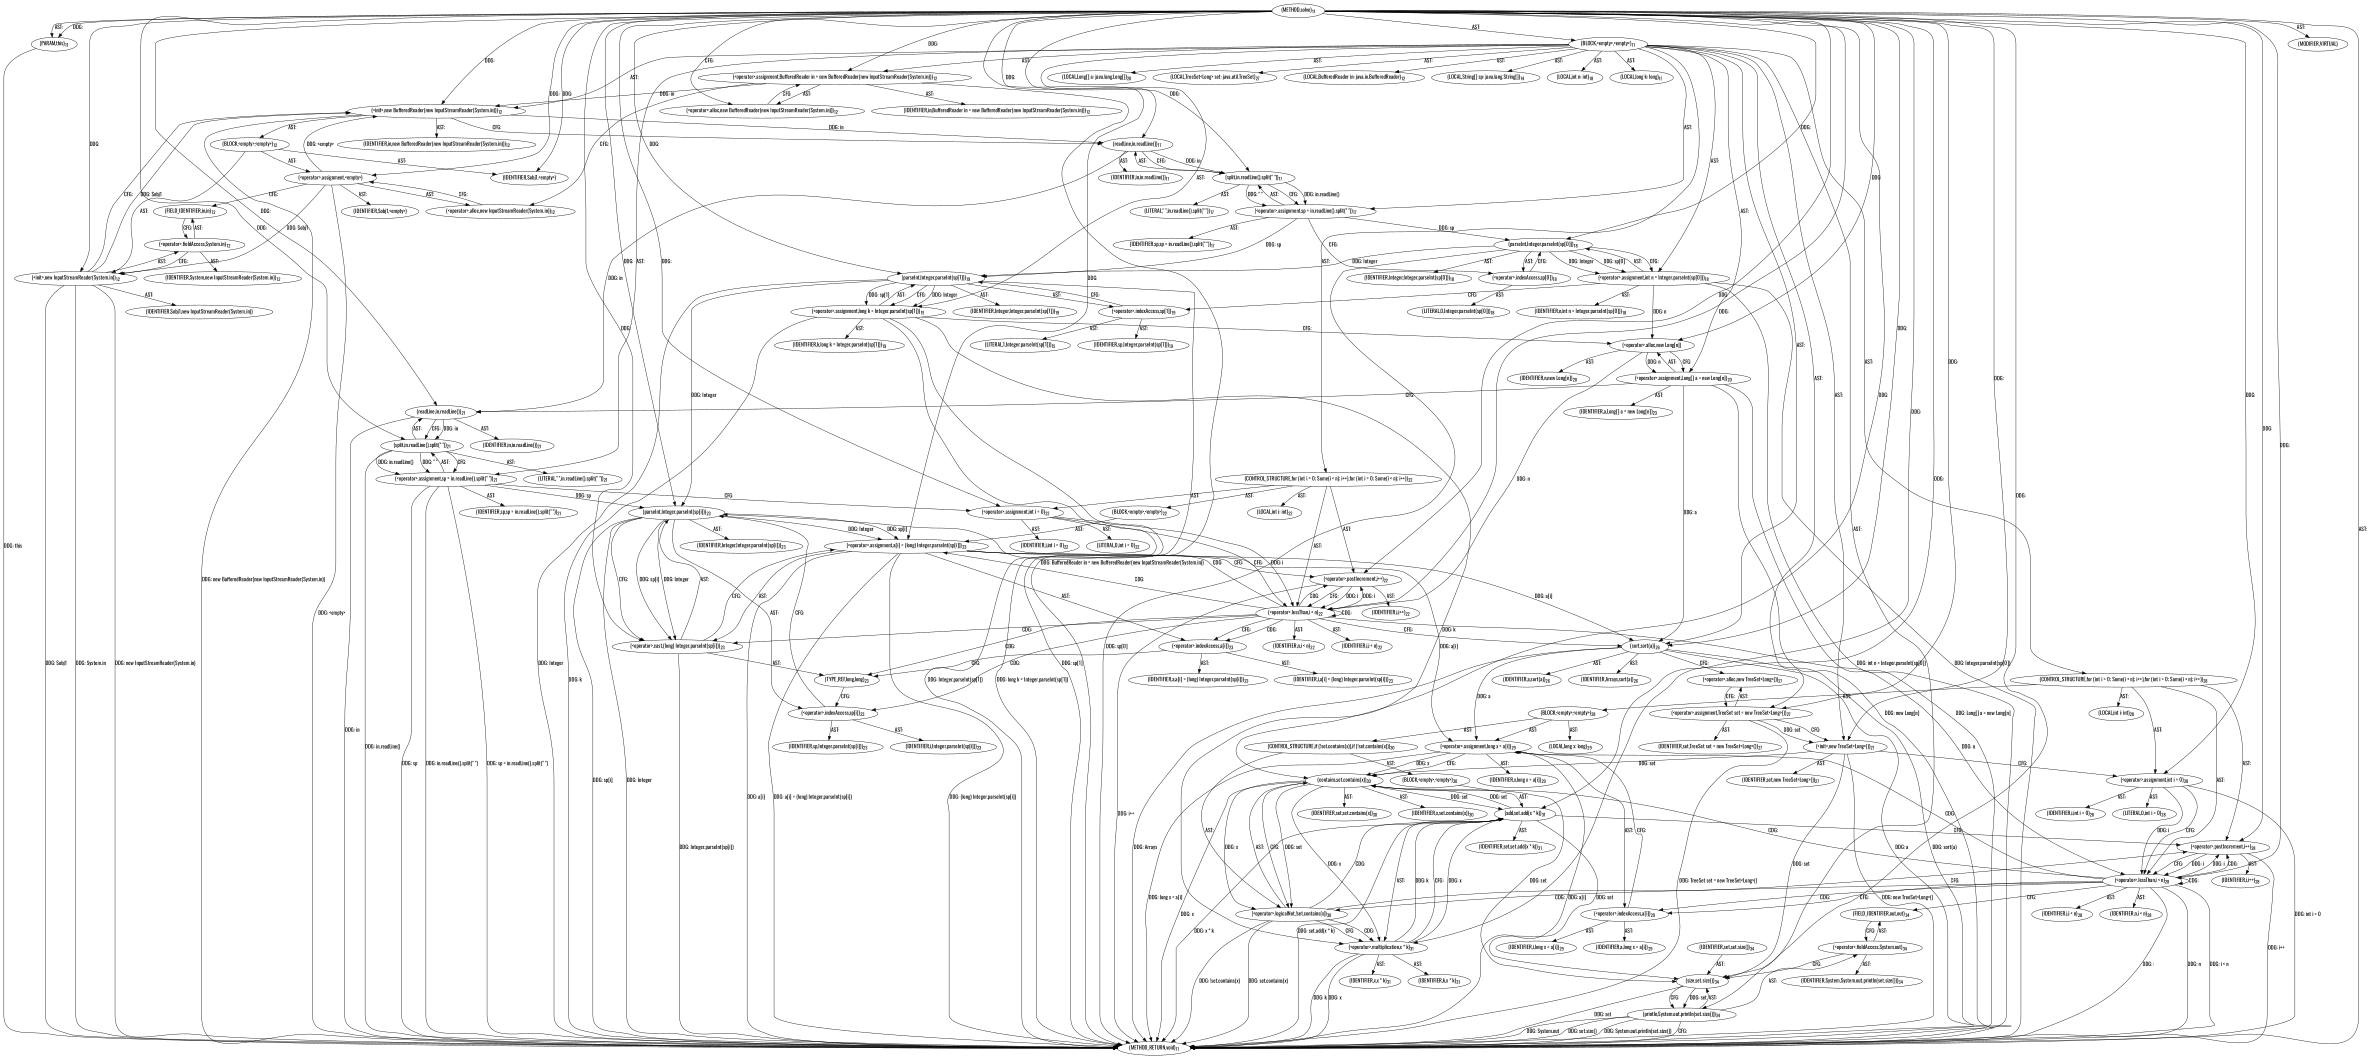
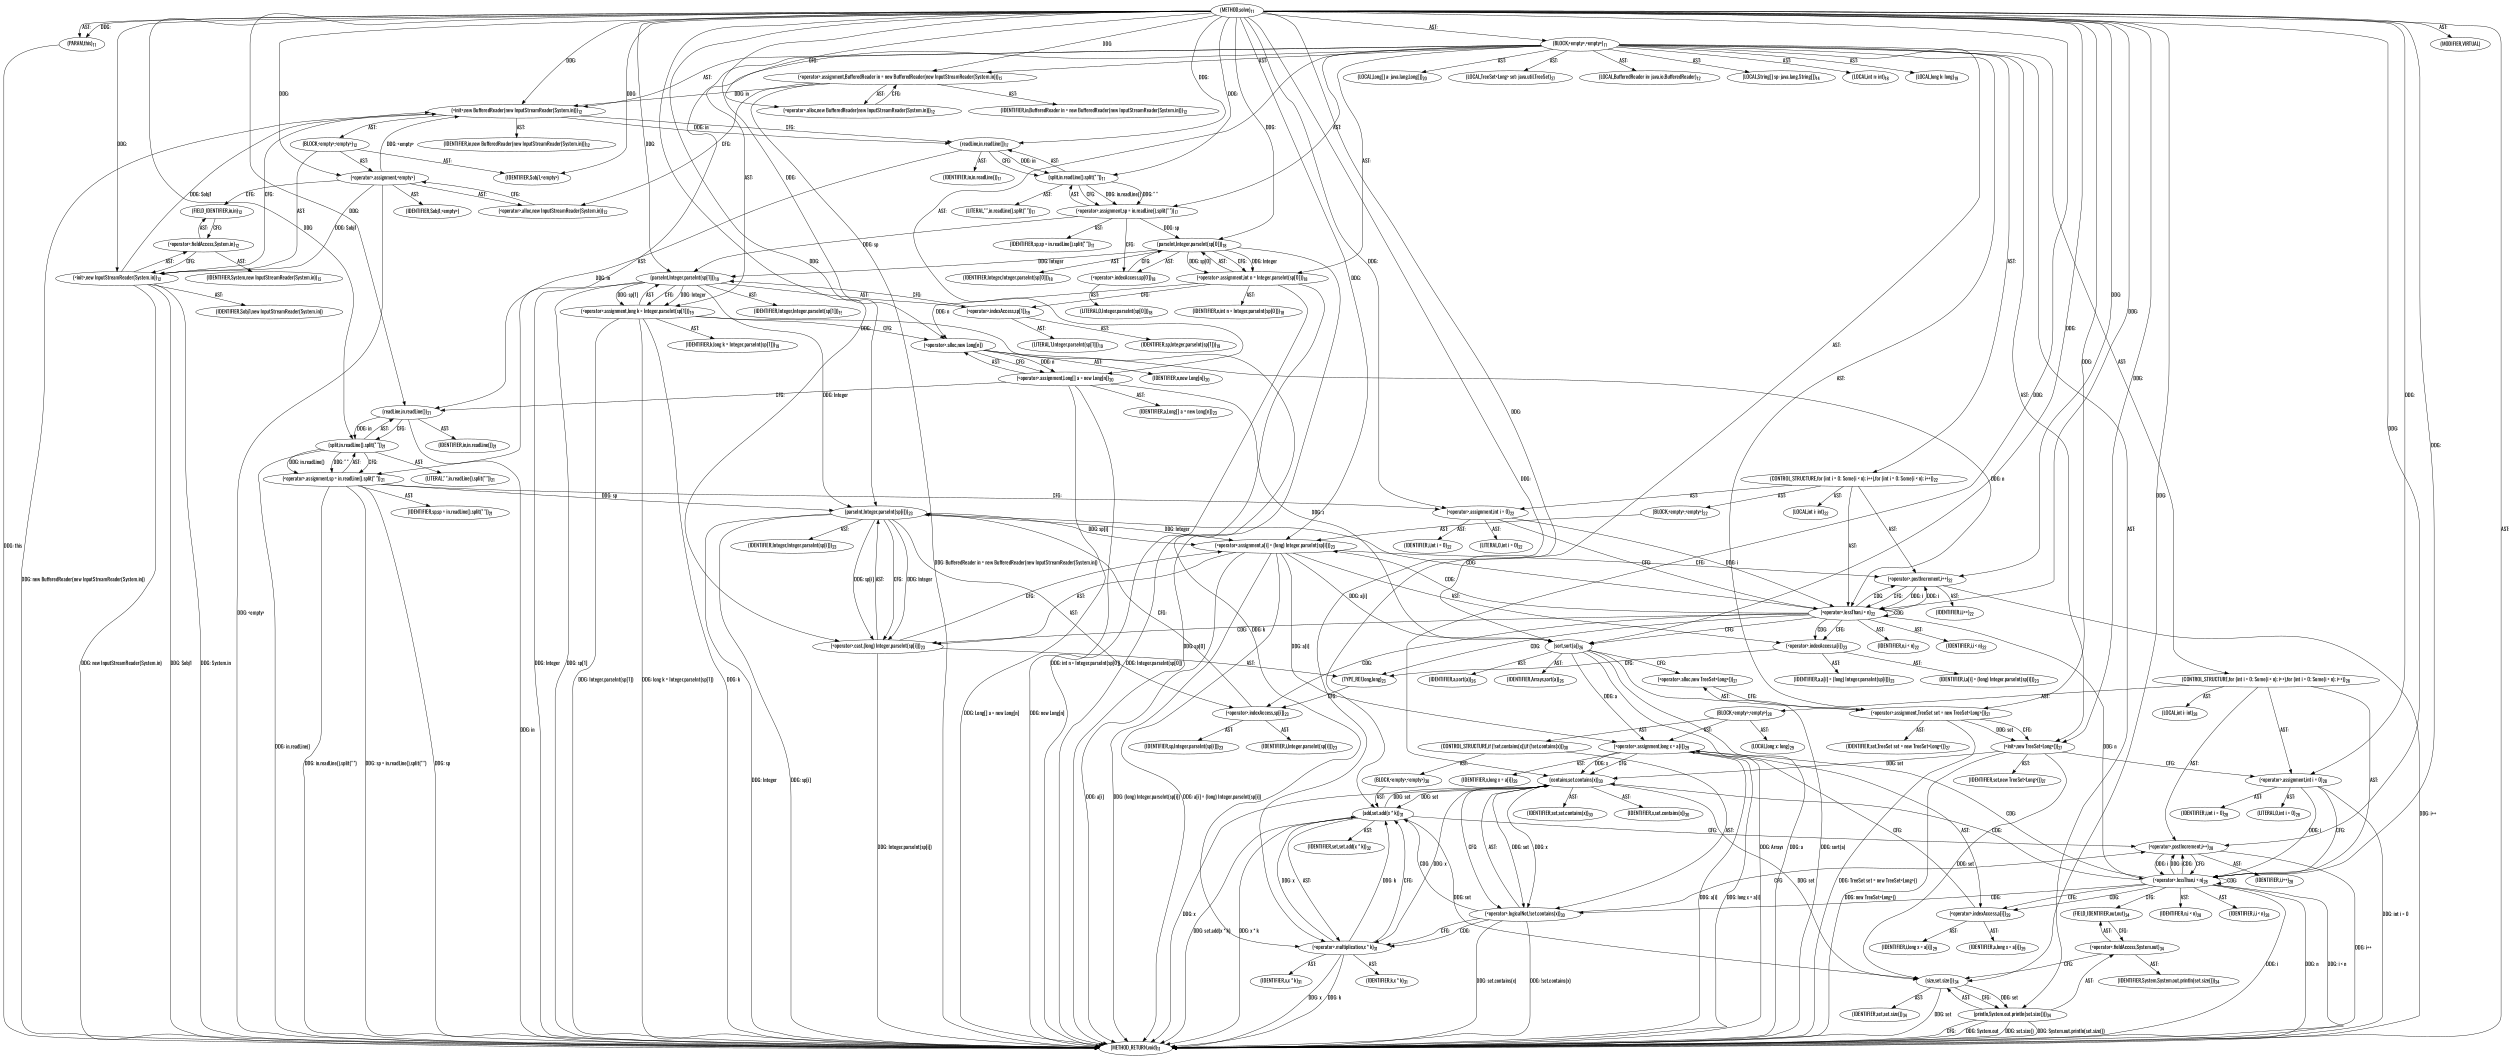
node "(IDENTIFIER,set,set.add(x * k))": text "31" -> "32"
edge "(IDENTIFIER,set,set.size())" -> "(size,set.size())": reversed
